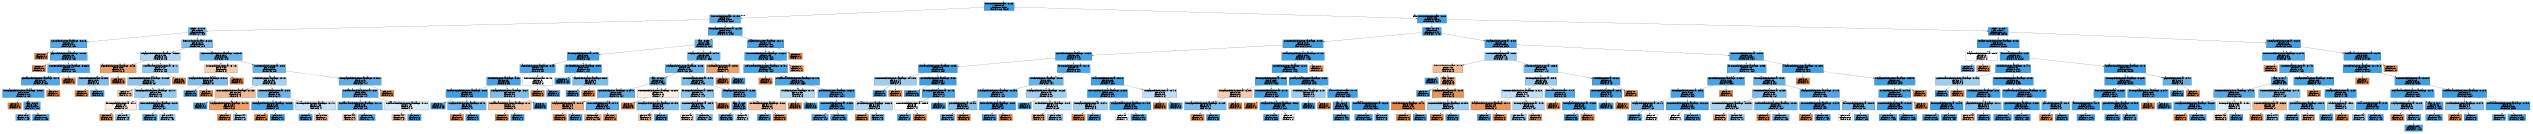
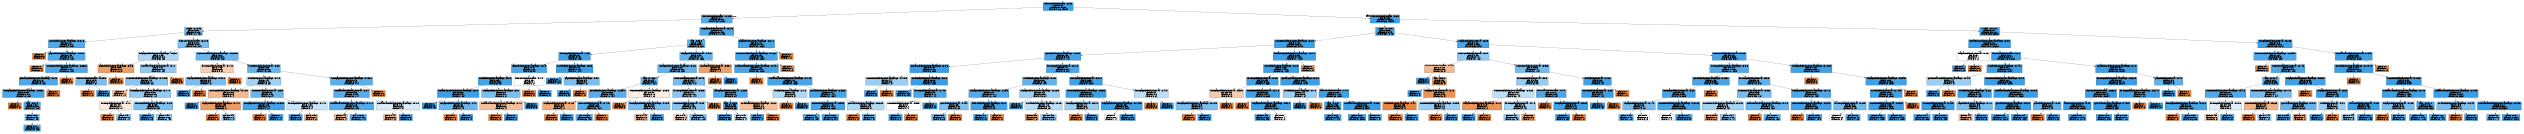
edge "date <= 21.5 gini = 0.152 samples = 205 value = [17, 188]" -> "gini = 0.111 samples = 169 value = [10, 159]": now "gini = 0.313 samples = 36 value = [7, 29]" -> "gini = 0.111 samples = 169 value = [10, 159]"
node "gini = 0.223 samples = 516 value = [66, 450]": fillcolor #e58139aa -> #399de5da
edge "gini = 0.208 samples = 17 value = [2, 15]" -> "gini = 0.036 samples = 1140 value = [21, 1119]": now "date <= 151.0 gini = 0.06 samples = 1585 value = [49, 1536]" -> "gini = 0.036 samples = 1140 value = [21, 1119]"
